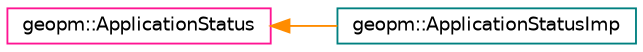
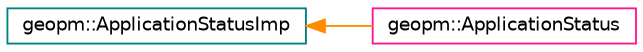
edge "geopm::ApplicationStatusImp" -> "geopm::ApplicationStatus": reversed
